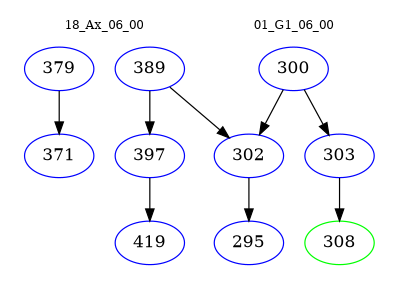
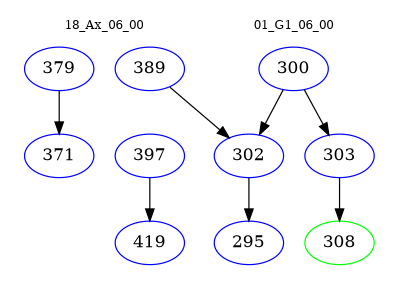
edge "389" -> "397": removed
